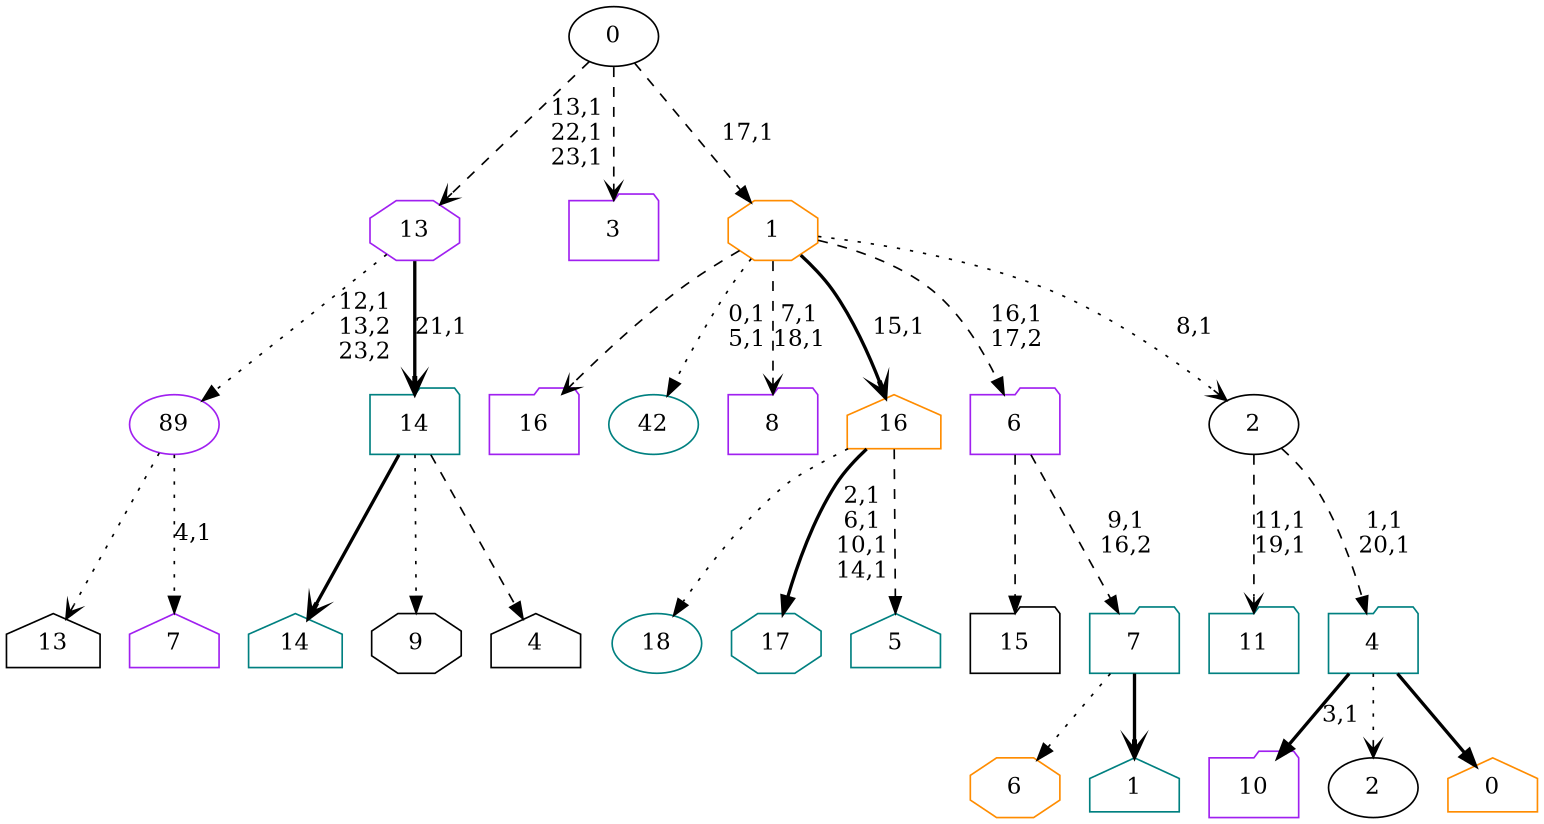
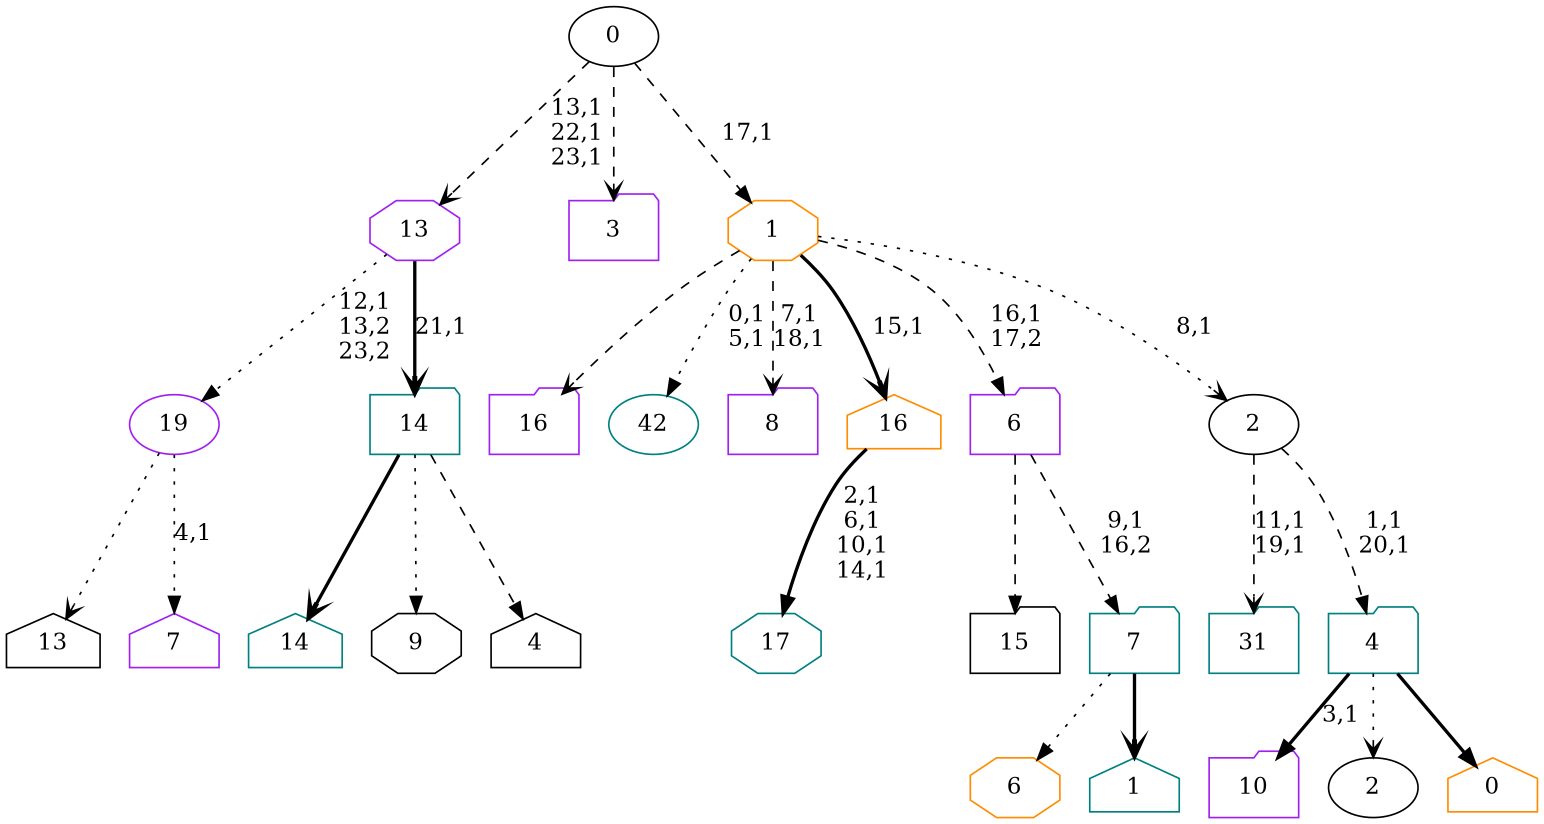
node "89": label "89" -> "19"
node "18": removed
node "5": removed
node "11": label "11" -> "31"
